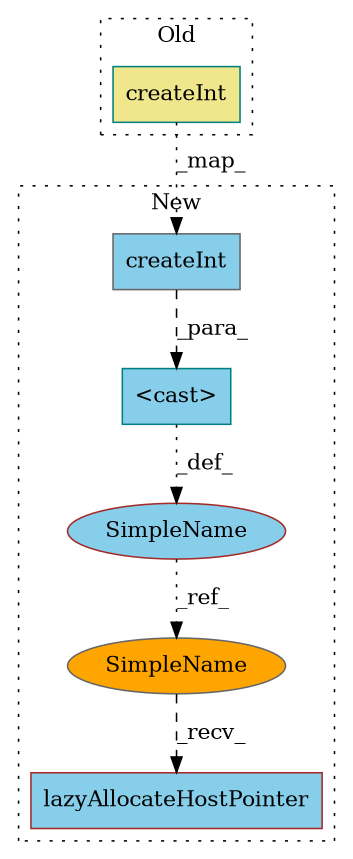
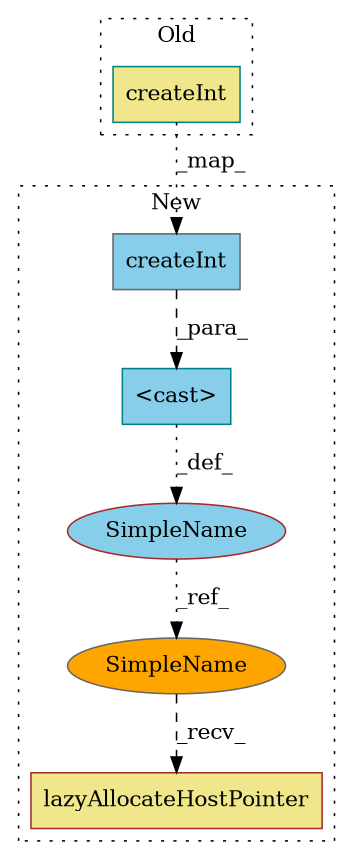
node "lazyAllocateHostPointer": fillcolor skyblue -> khaki
